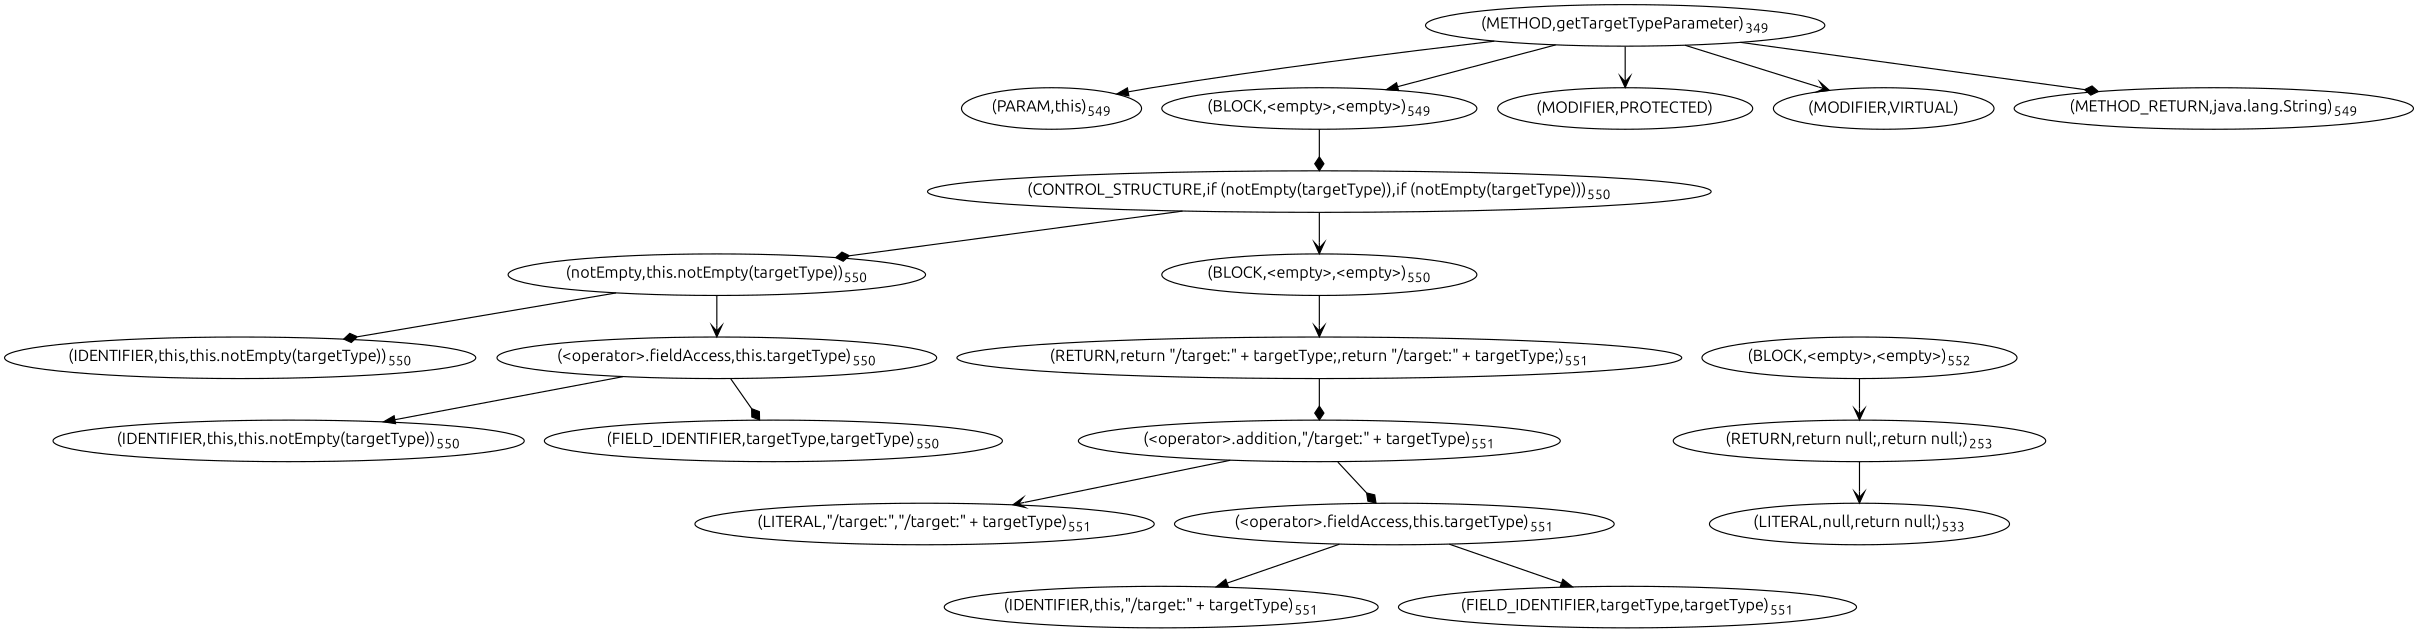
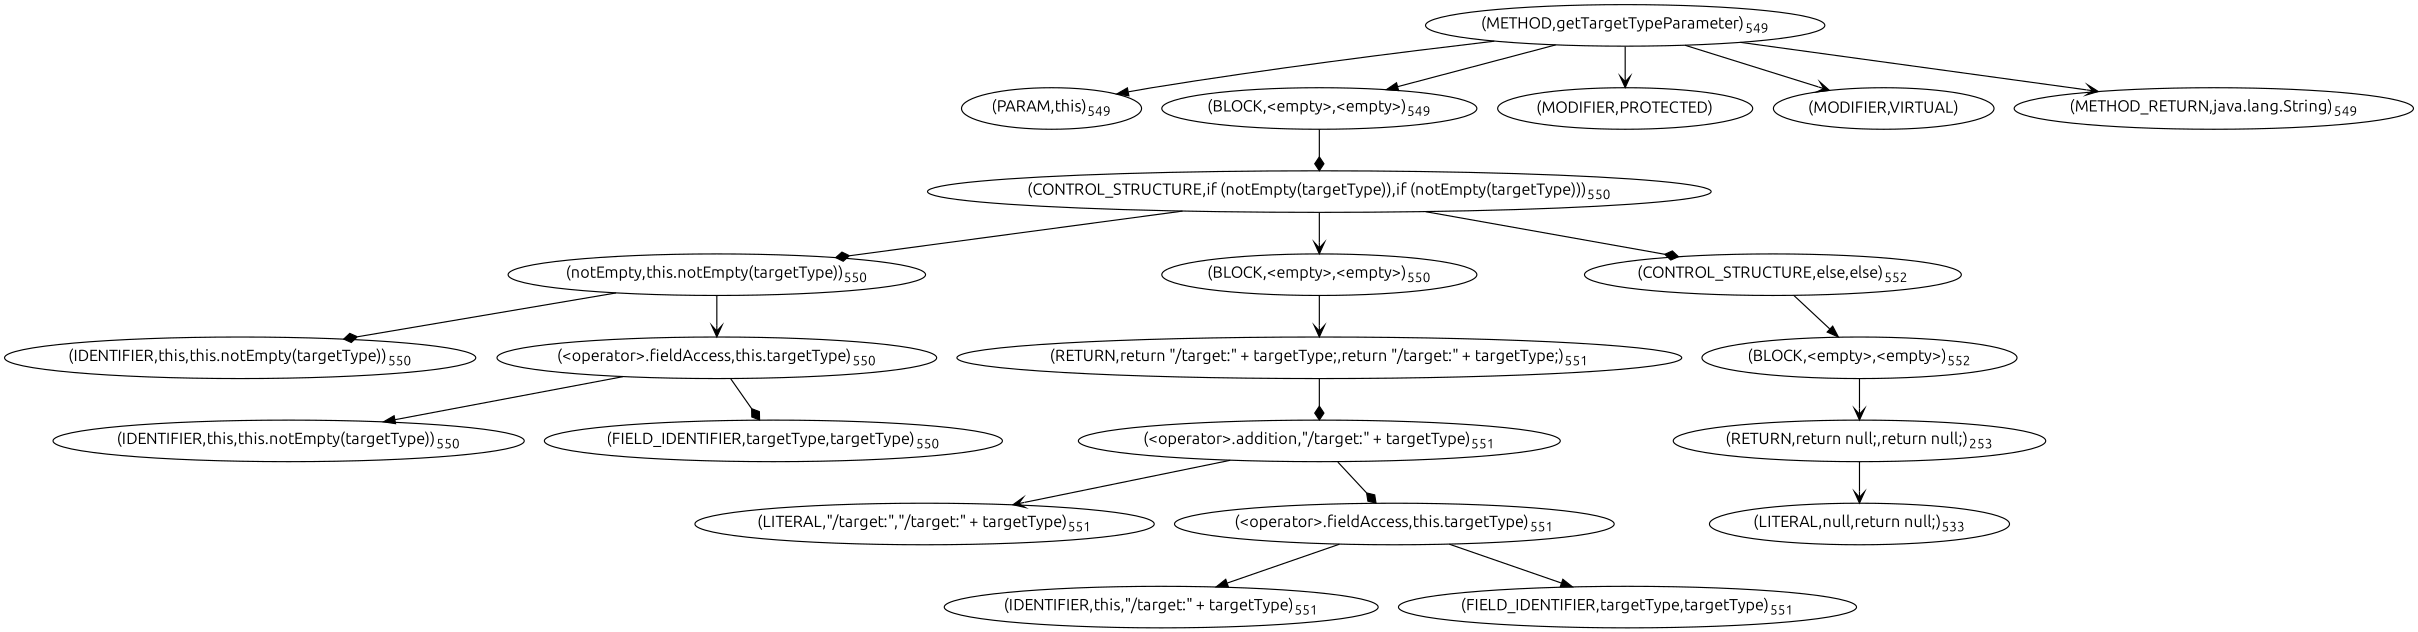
node "(METHOD,getTargetTypeParameter)": text "349" -> "549"
edge "(METHOD,getTargetTypeParameter)" -> "(METHOD_RETURN,java.lang.String)": arrowhead diamond -> vee
node "(CONTROL_STRUCTURE,else,else)": added
